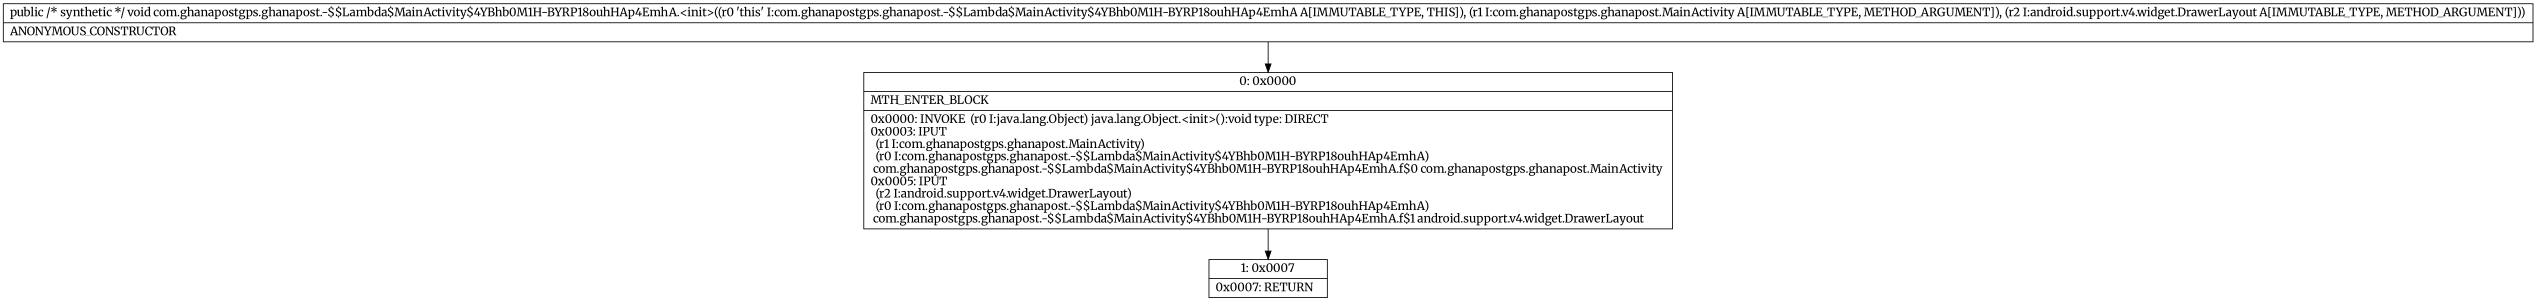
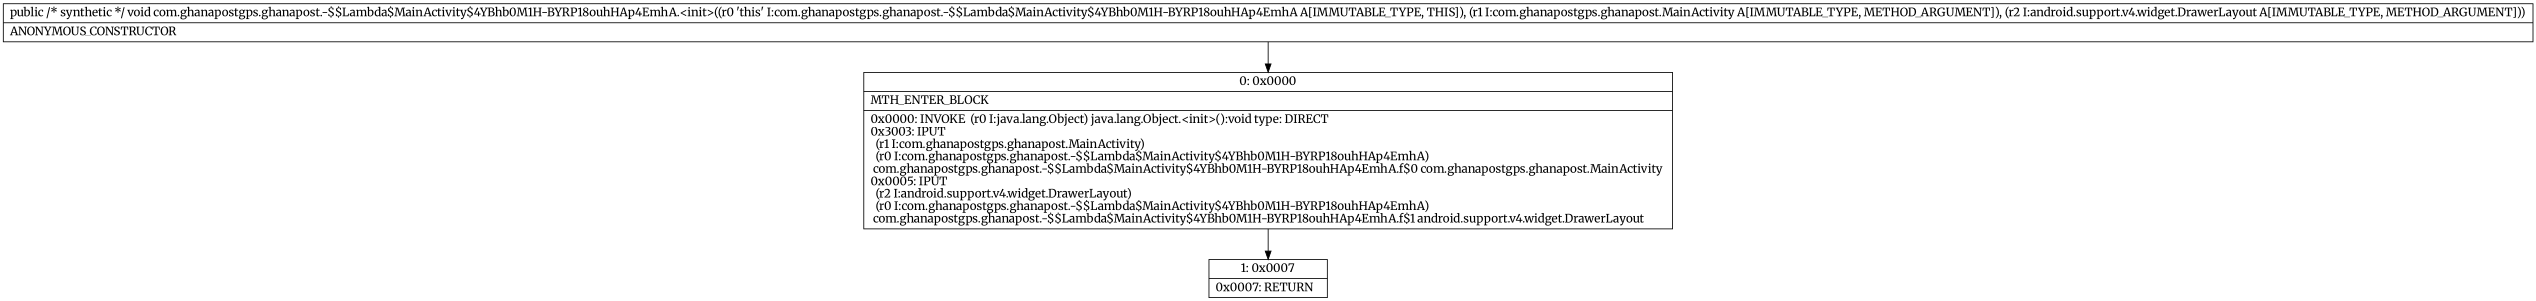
node "0: 0x0000": text "0x0003: IPUT" -> "0x3003: IPUT"
